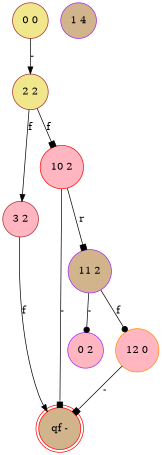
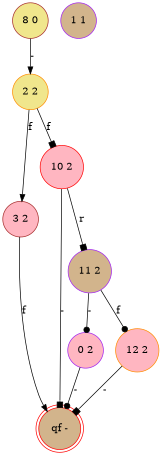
node "0 0": label "0 0" -> "8 0"
node "1 4": label "1 4" -> "1 1"
node "2 2": color brown -> darkorange
node "12 0": label "12 0" -> "12 2"
edge "0 2" -> "qf -": added, label "-"
